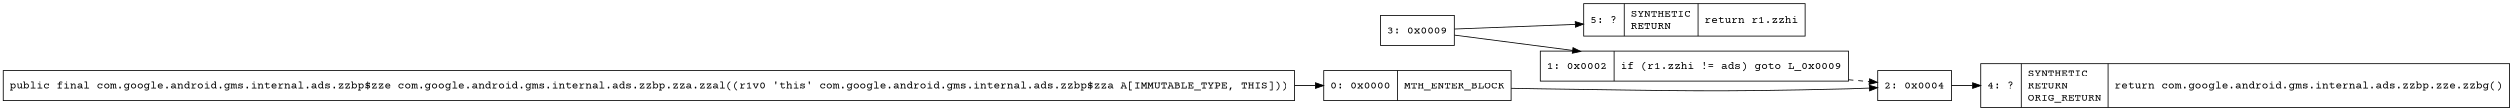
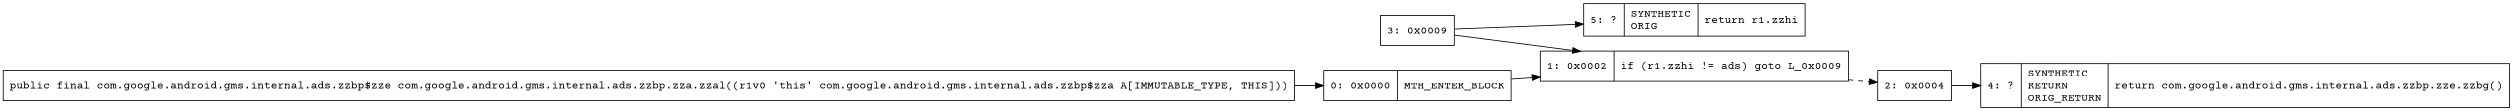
node "5: ?": text "RETURN" -> "ORIG"
edge "0: 0x0000" -> "2: 0x0004": now "0: 0x0000" -> "1: 0x0002"
